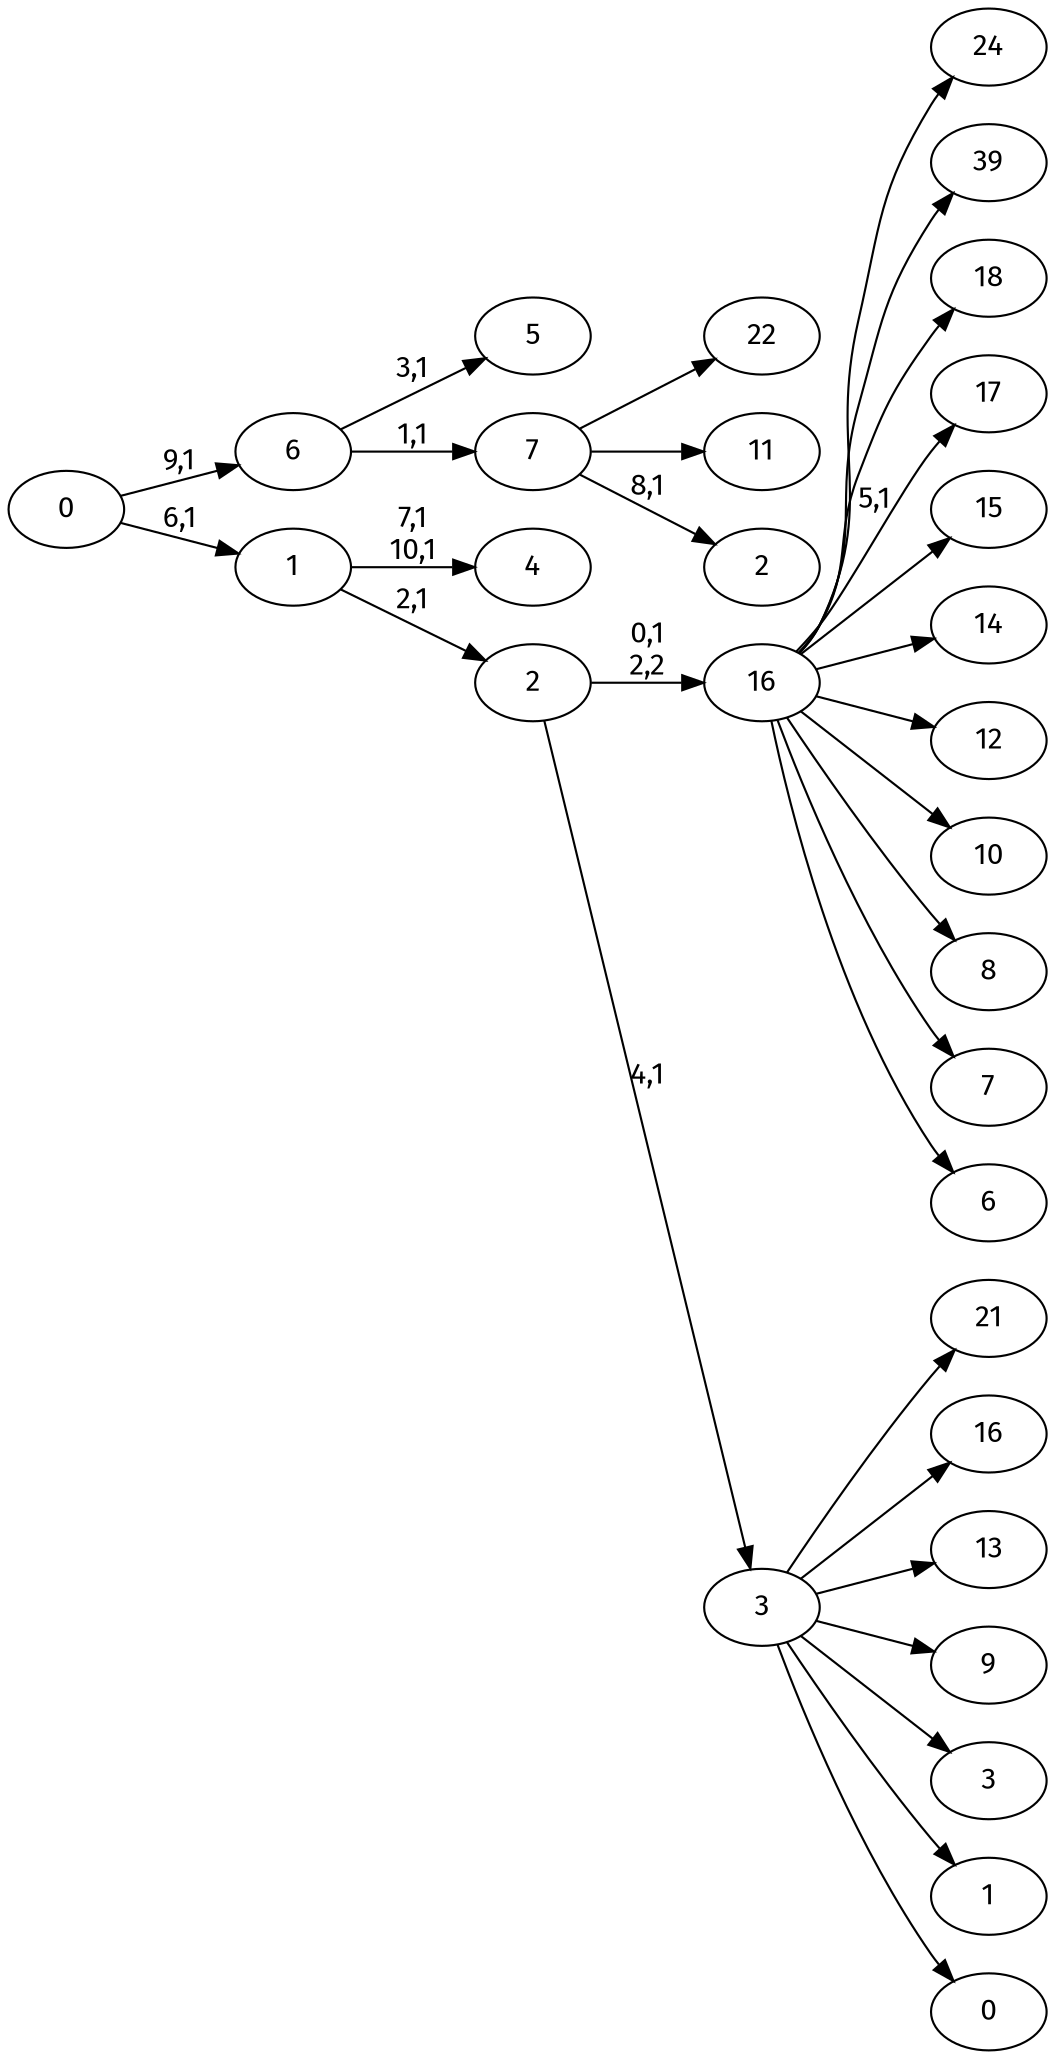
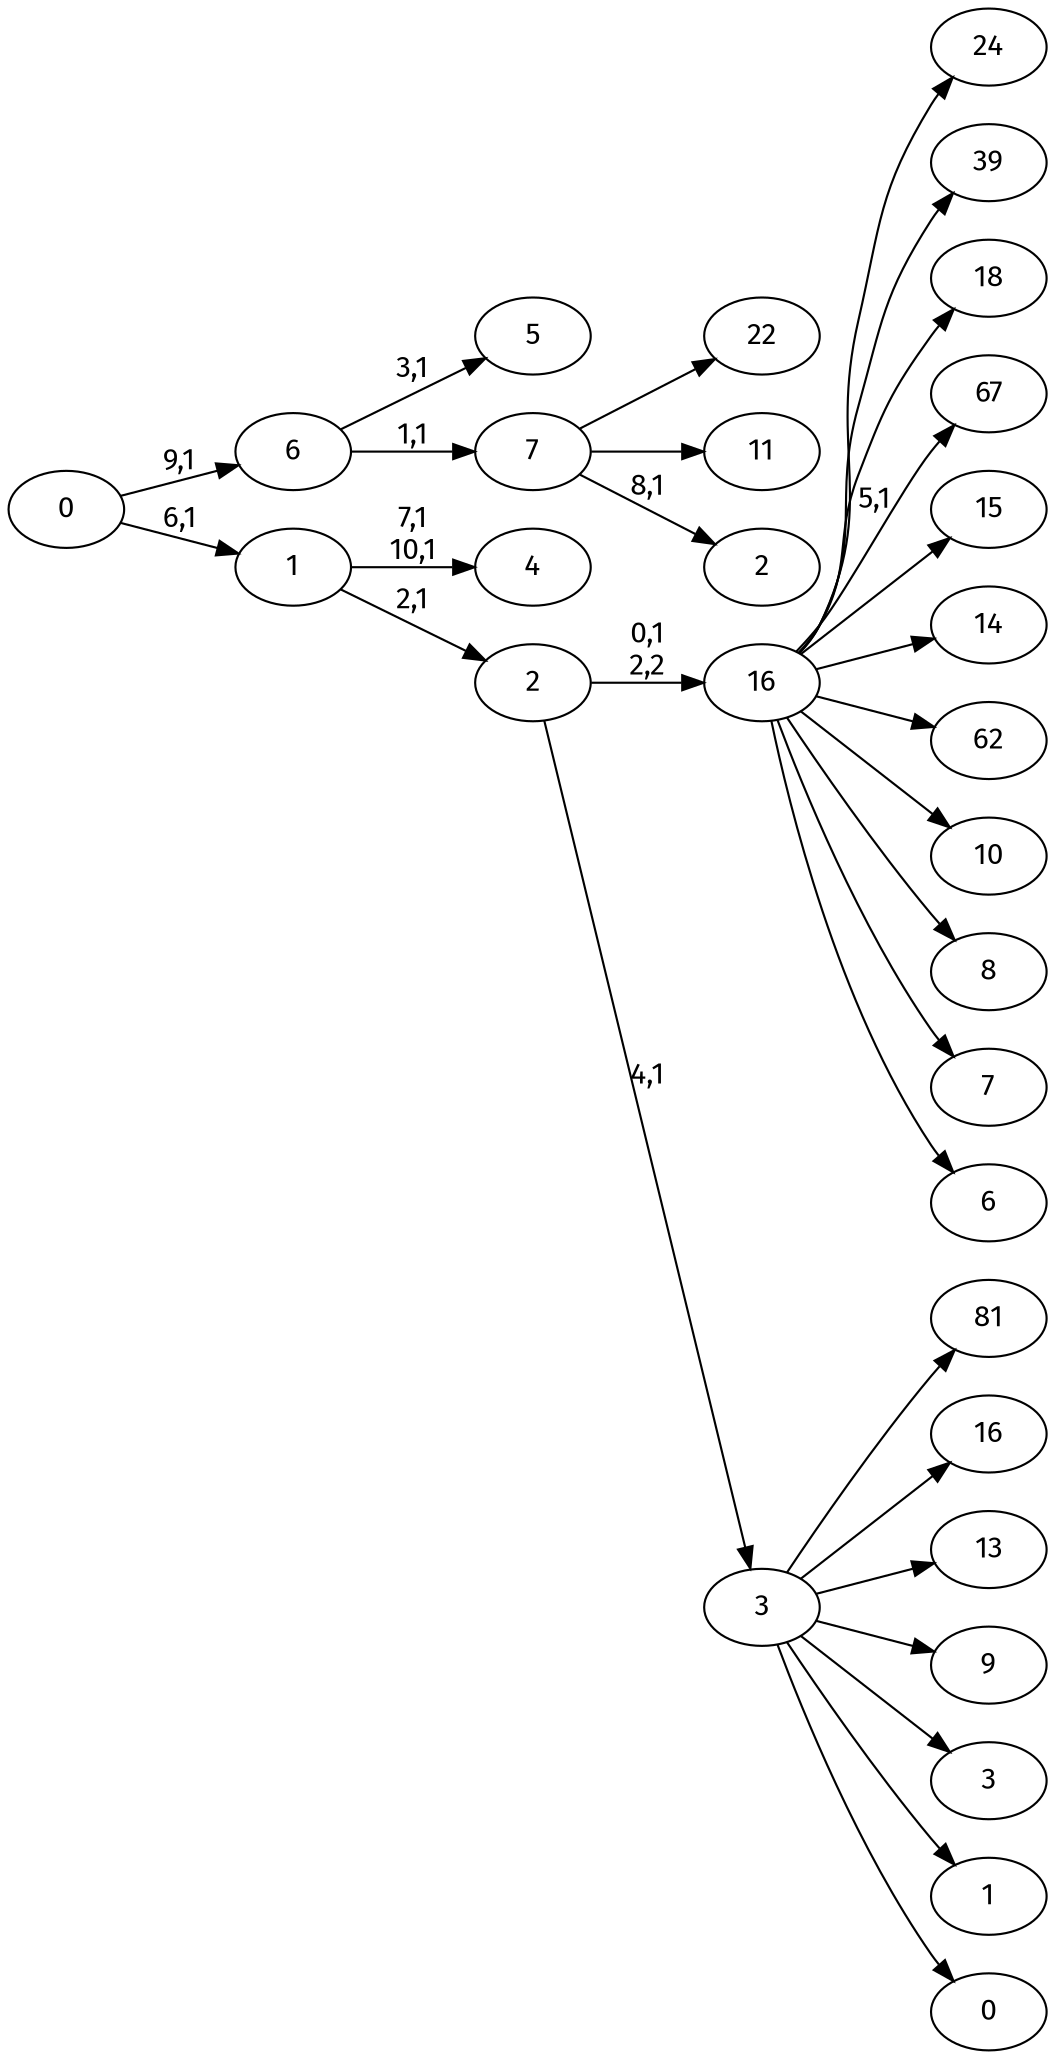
node "17": label "17" -> "67"
node "12": label "12" -> "62"
node "21": label "21" -> "81"
